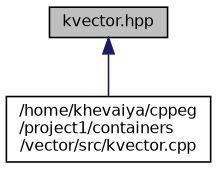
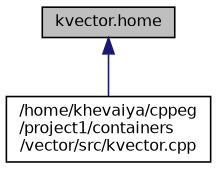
node "kvector.hpp": label "kvector.hpp" -> "kvector.home"
